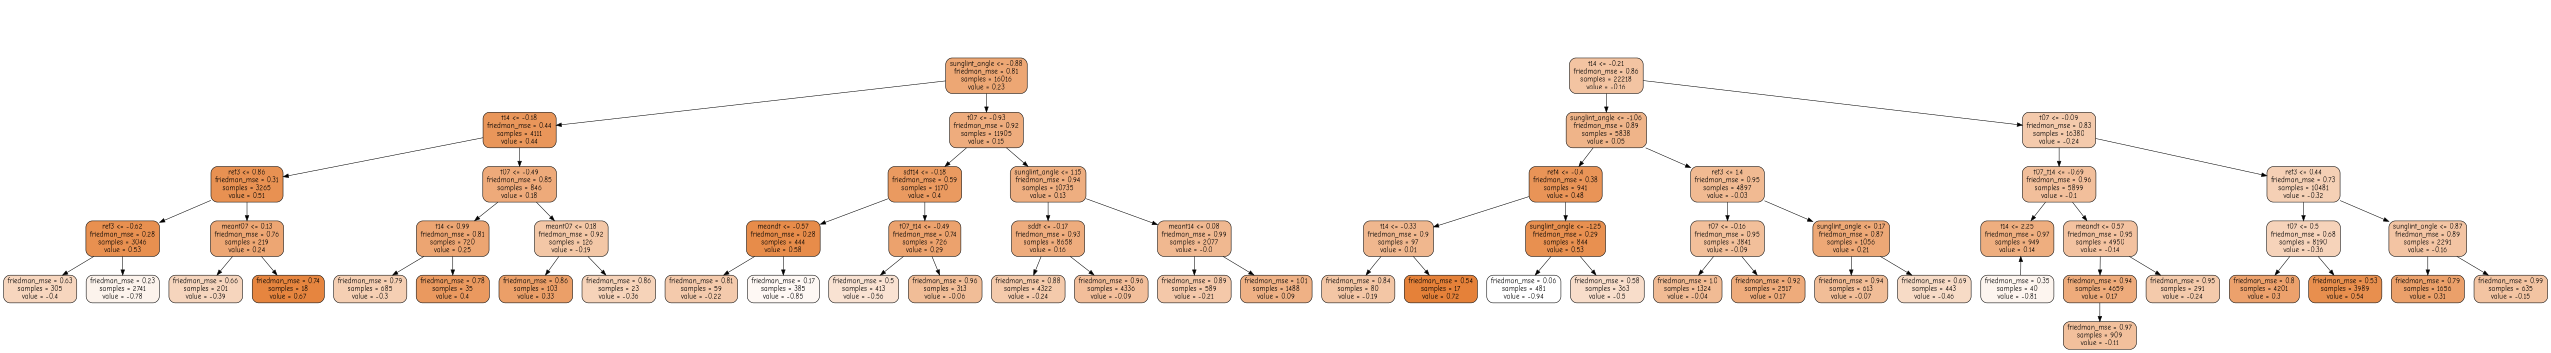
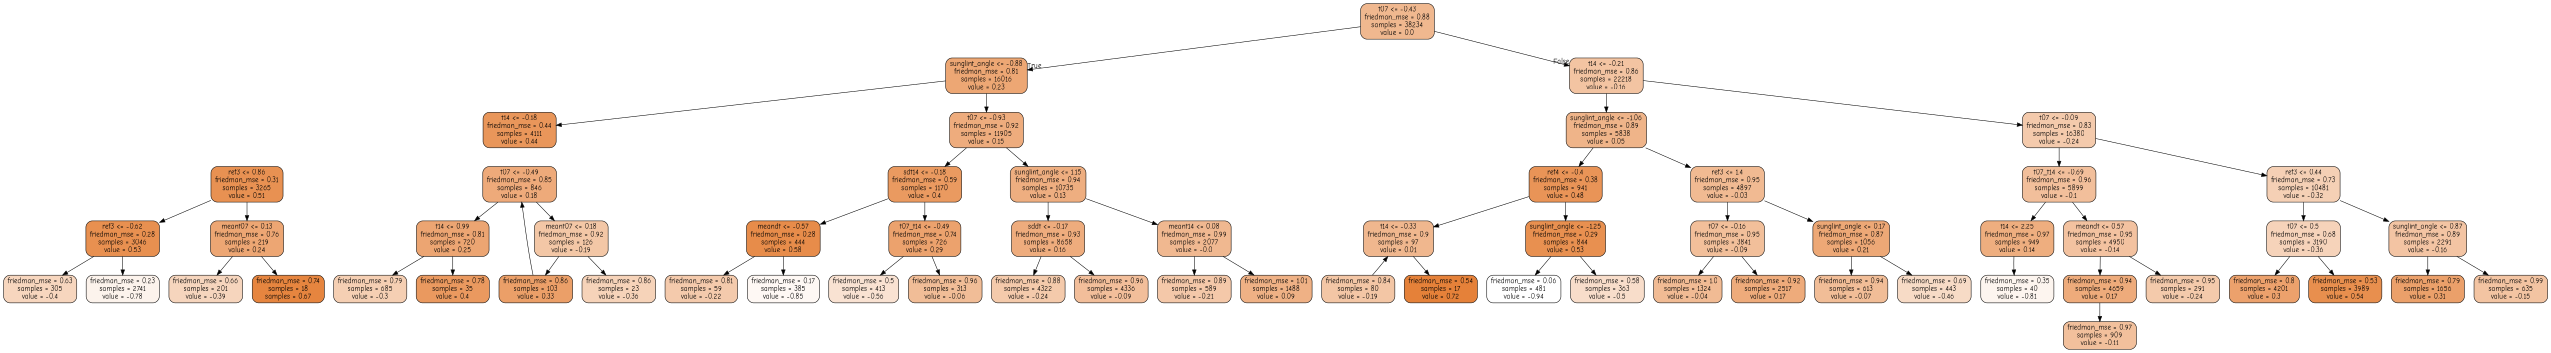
node "t07 <= -0.43 friedman_mse = 0.88 samples = 38234 value = 0.0": added
edge "t14 <= -0.18 friedman_mse = 0.44 samples = 4111 value = 0.44" -> "t07 <= -0.49 friedman_mse = 0.85 samples = 846 value = 0.18": now "friedman_mse = 0.86 samples = 103 value = 0.33" -> "t07 <= -0.49 friedman_mse = 0.85 samples = 846 value = 0.18"
edge "t14 <= -0.18 friedman_mse = 0.44 samples = 4111 value = 0.44" -> "ref3 <= 0.86 friedman_mse = 0.31 samples = 3265 value = 0.51": removed
node "t07 <= 0.5 friedman_mse = 0.68 samples = 8190 value = -0.36": label "t07 <= 0.5 friedman_mse = 0.68 samples = 8190 value = -0.36" -> "t07 <= 0.5 friedman_mse = 0.68 samples = 3190 value = -0.36"
edge "t14 <= -0.33 friedman_mse = 0.9 samples = 97 value = 0.01" -> "friedman_mse = 0.84 samples = 80 value = -0.19": reversed
edge "friedman_mse = 0.35 samples = 40 value = -0.81" -> "t14 <= 2.25 friedman_mse = 0.97 samples = 949 value = 0.14": reversed
node "friedman_mse = 0.74 samples = 18 value = 0.67": label "friedman_mse = 0.74 samples = 18 value = 0.67" -> "friedman_mse = 0.74 samples = 18 samples = 0.67"
